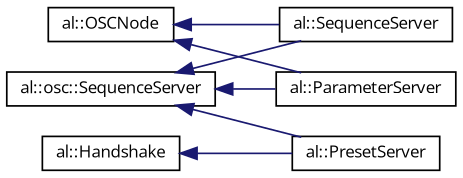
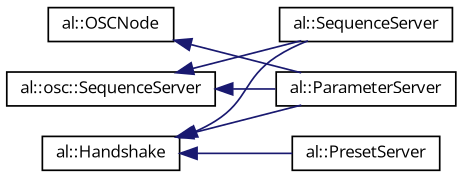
edge "al::SequenceServer" -> "al::OSCNode": now "al::SequenceServer" -> "al::Handshake"
edge "al::ParameterServer" -> "al::Handshake": added
edge "al::PresetServer" -> "al::osc::SequenceServer": removed
